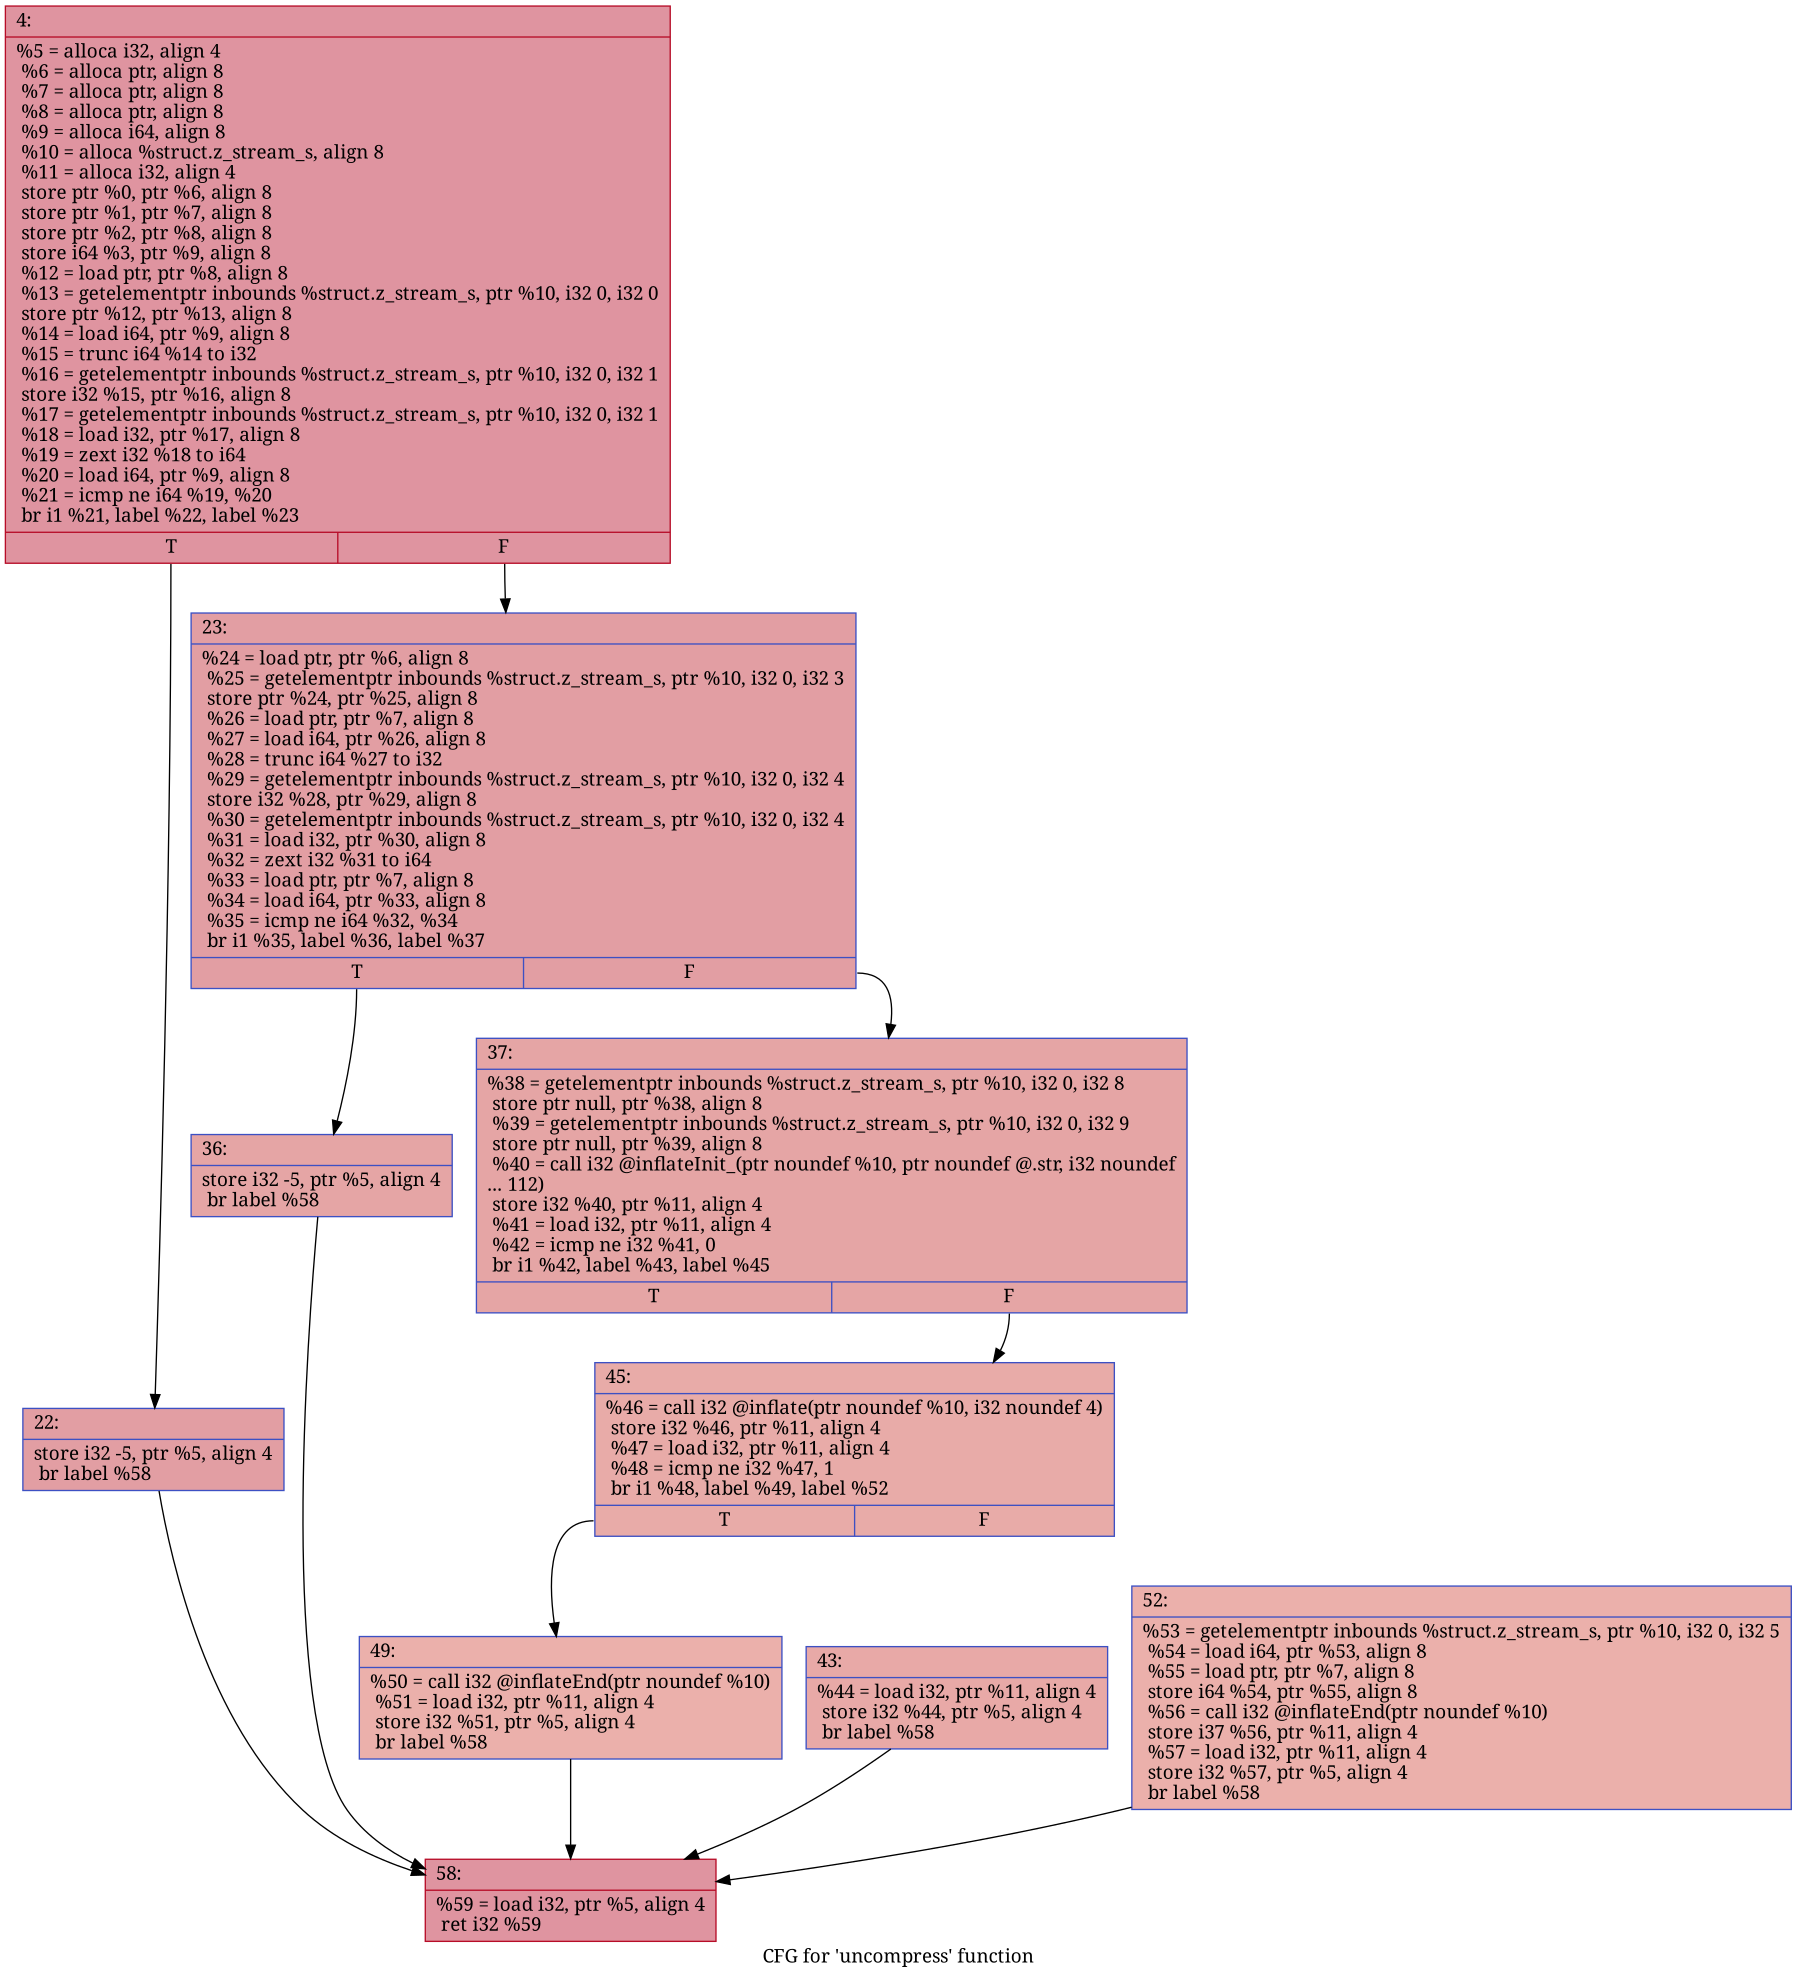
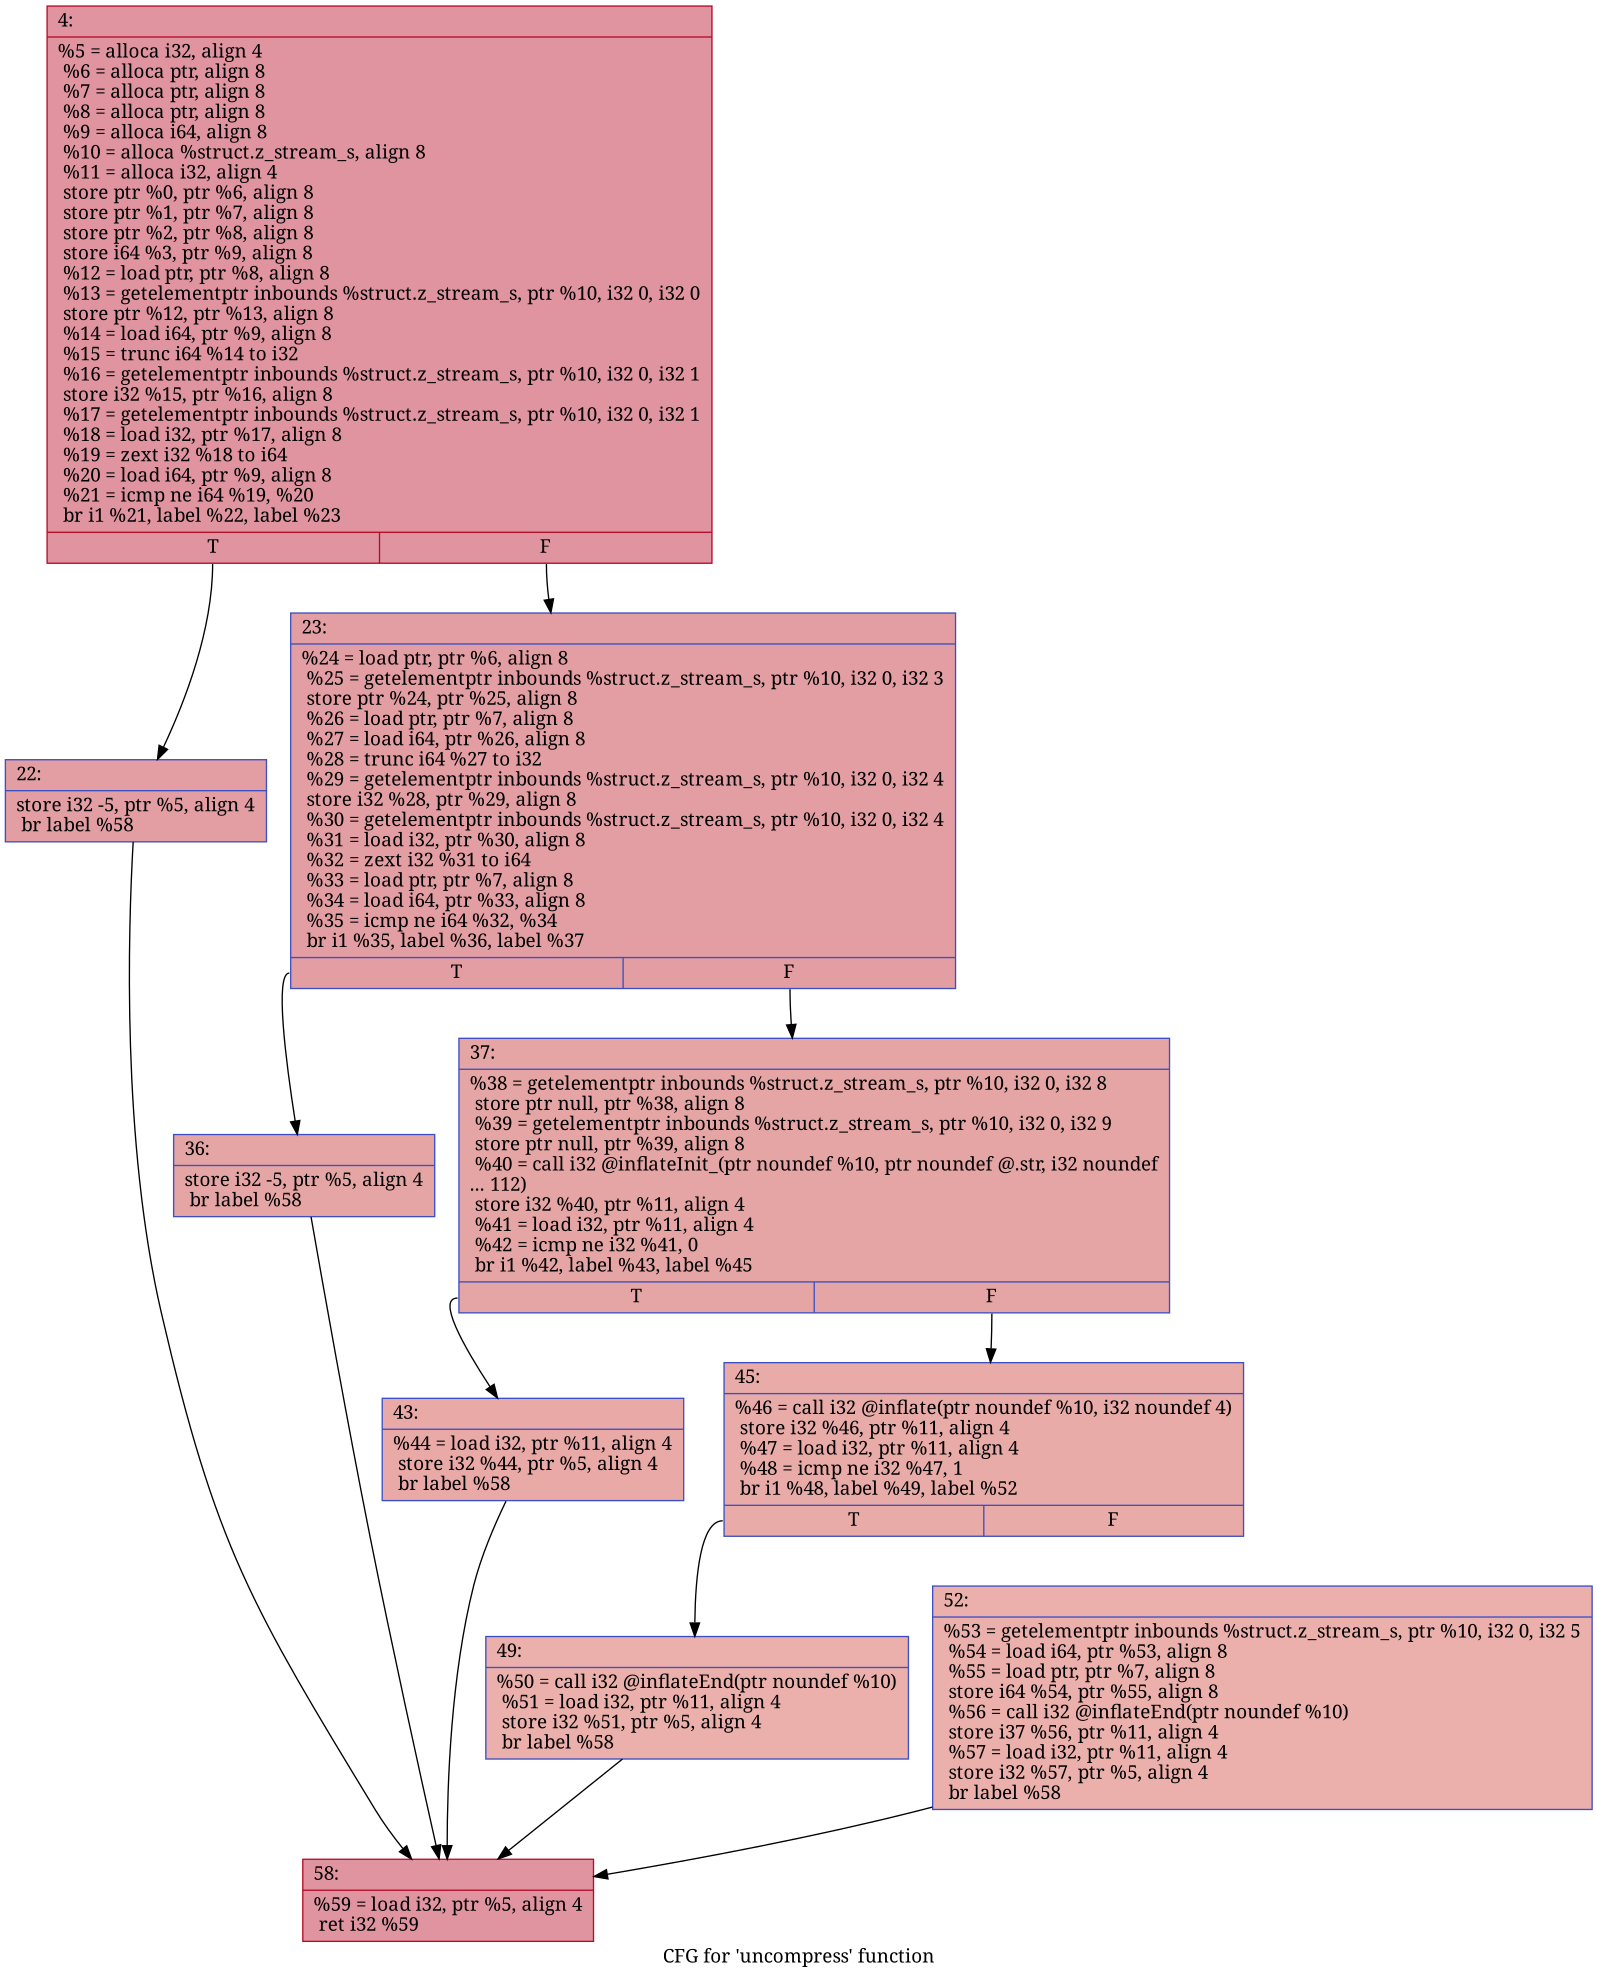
edge "37:" -> "43:": added
